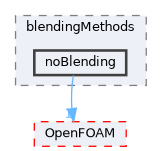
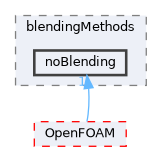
edge "noBlending" -> "OpenFOAM": reversed
